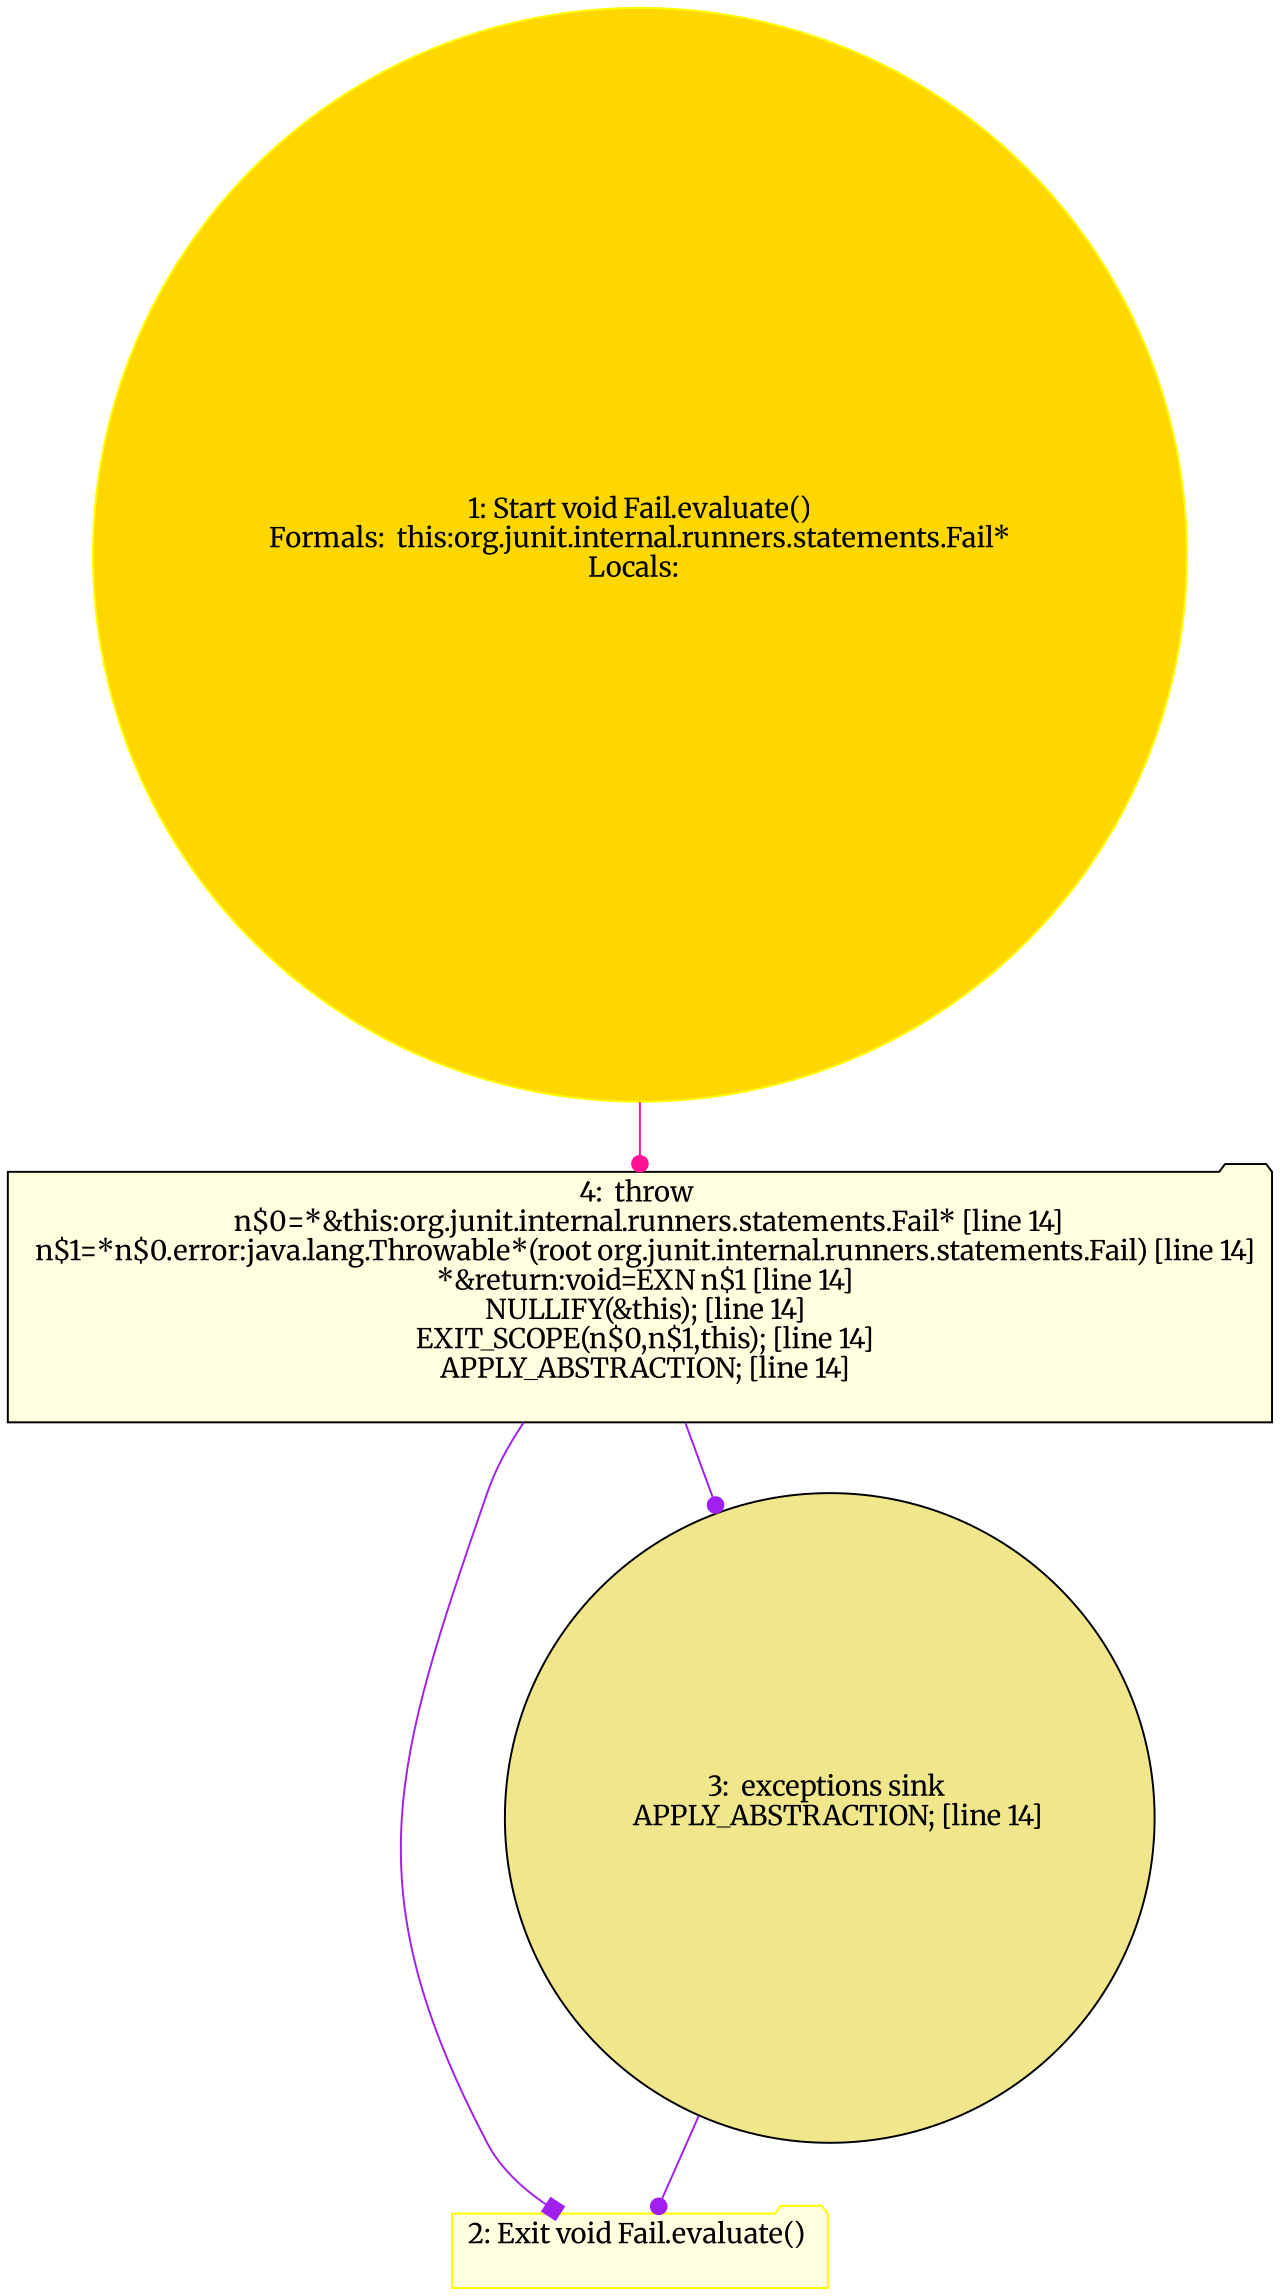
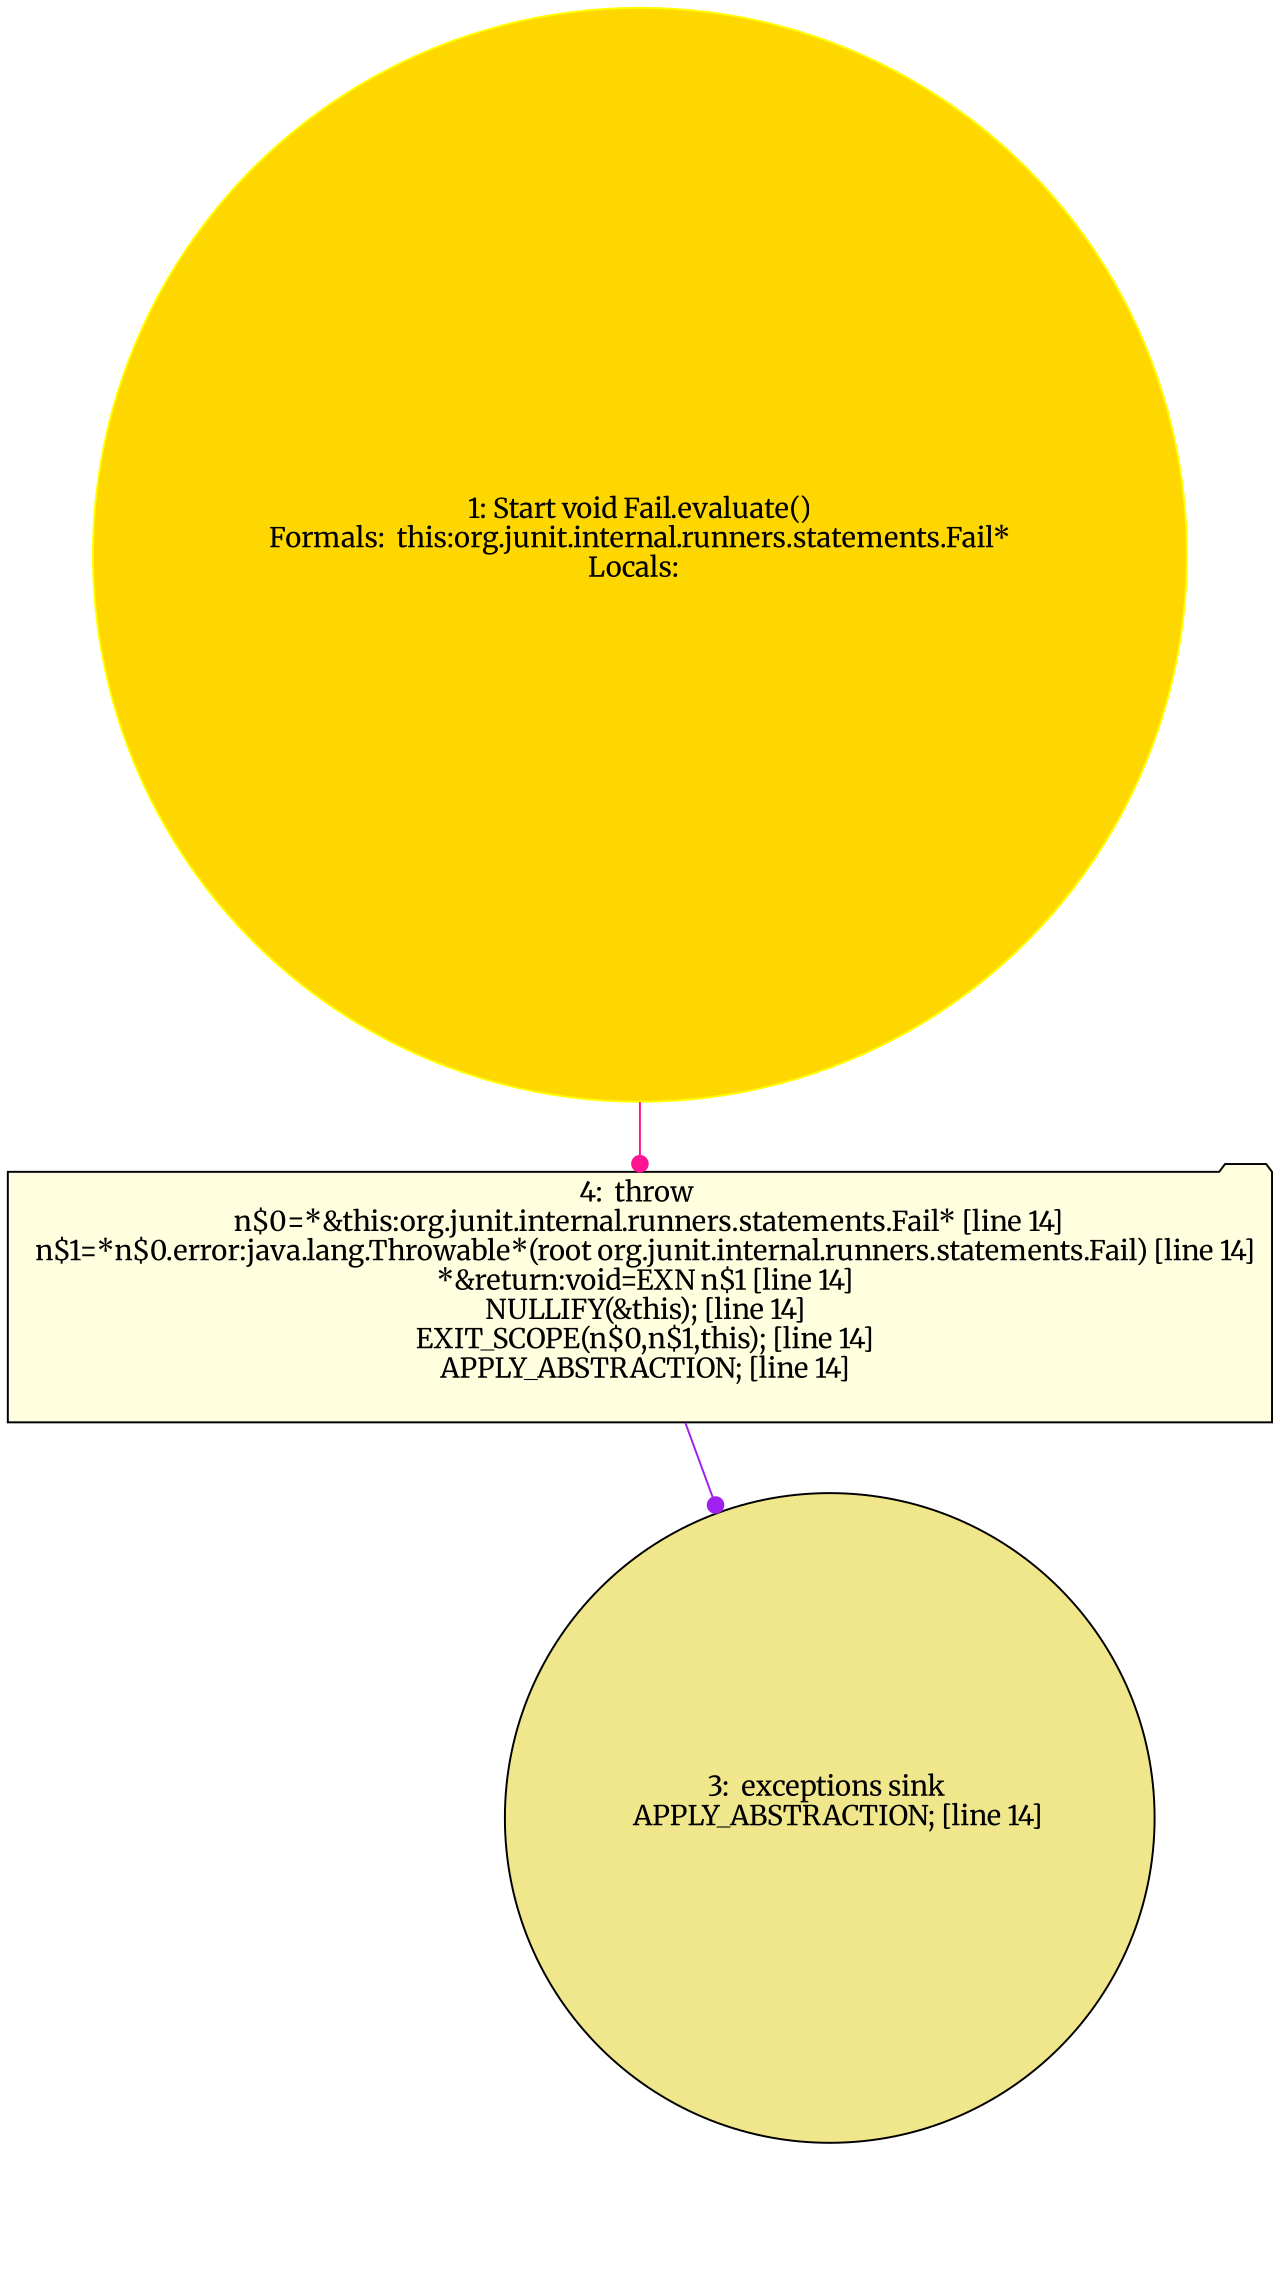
node "2: Exit void Fail.evaluate()": removed
